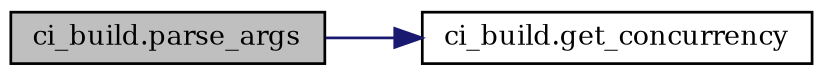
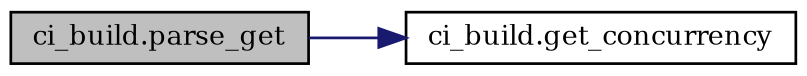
node "ci_build.parse_args": label "ci_build.parse_args" -> "ci_build.parse_get"
